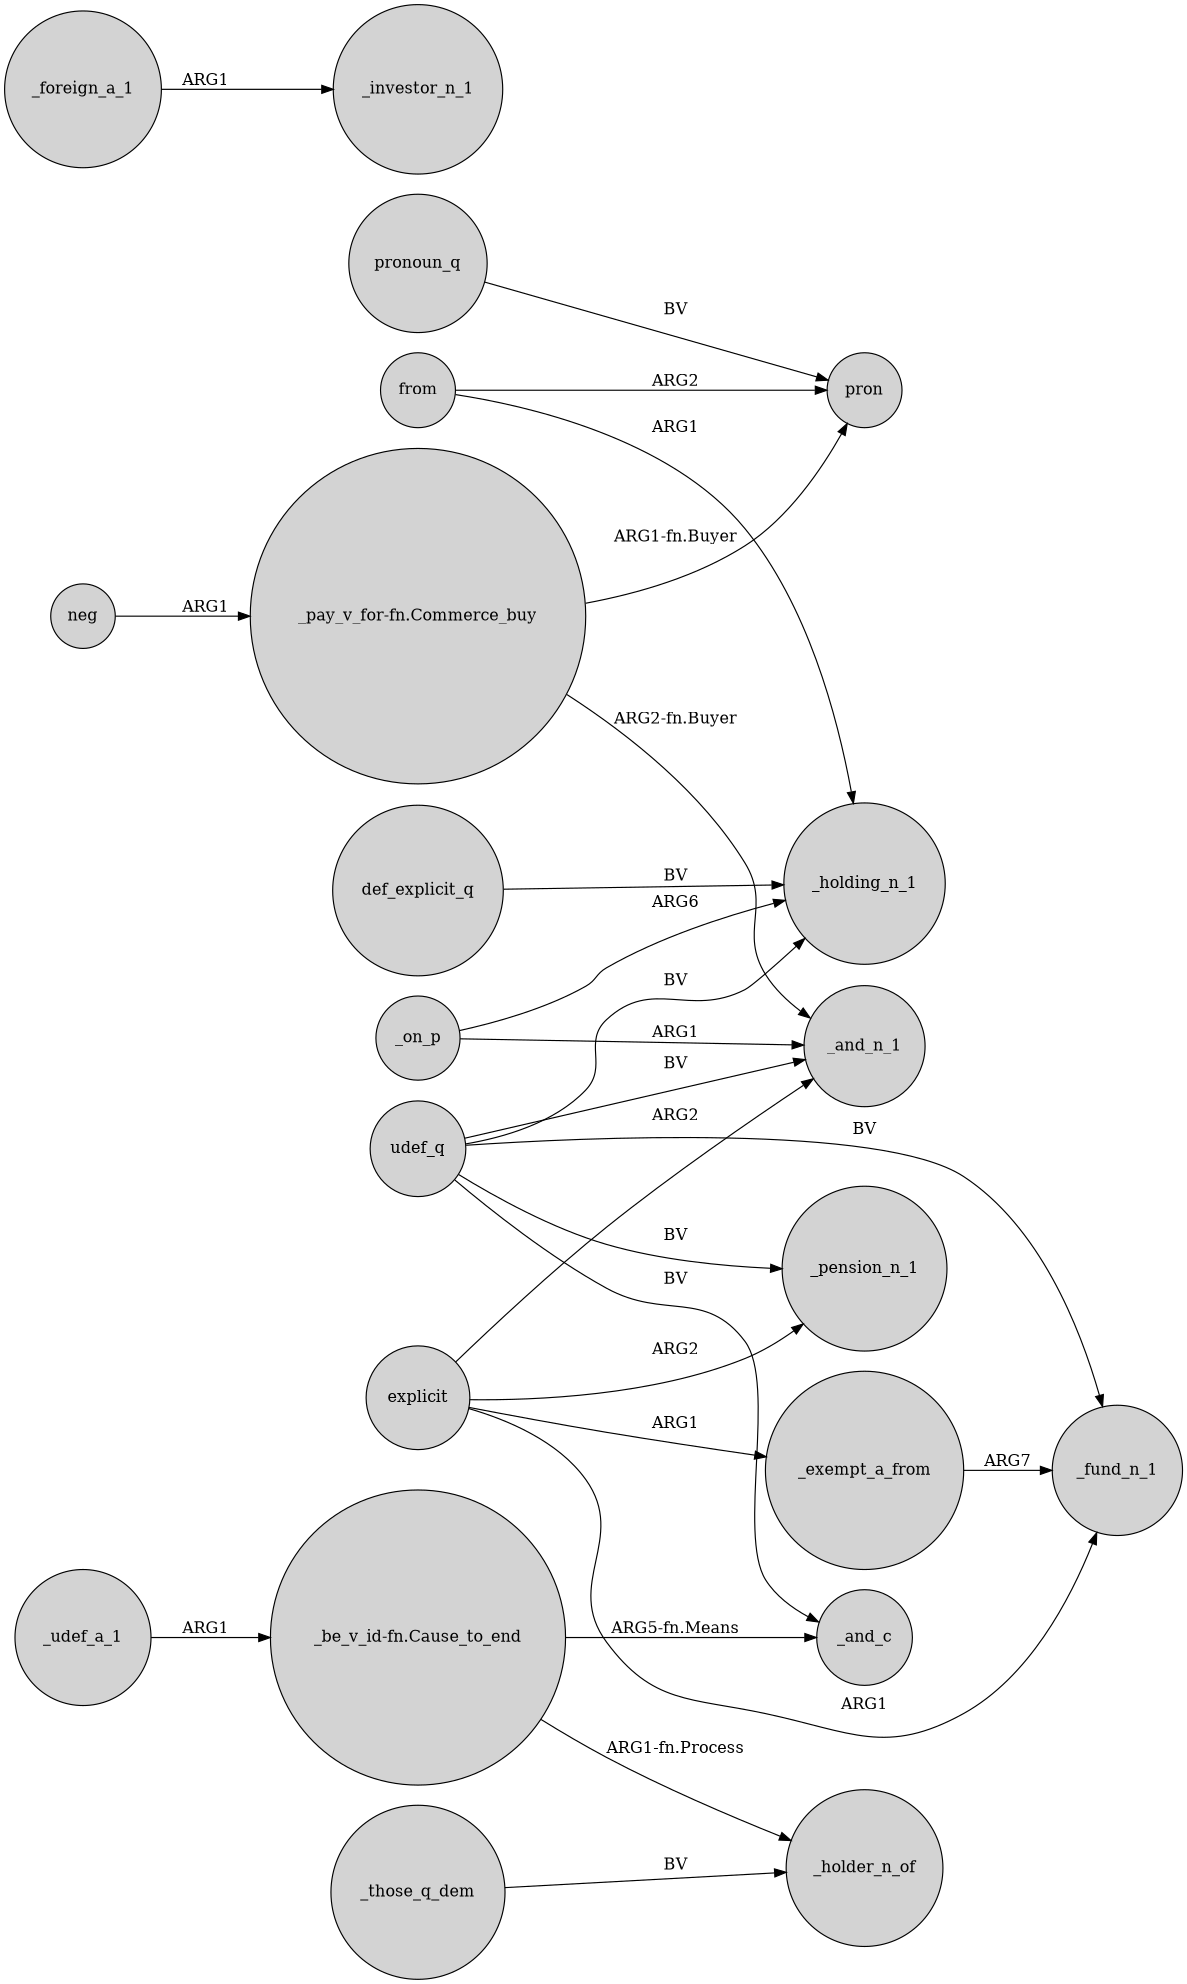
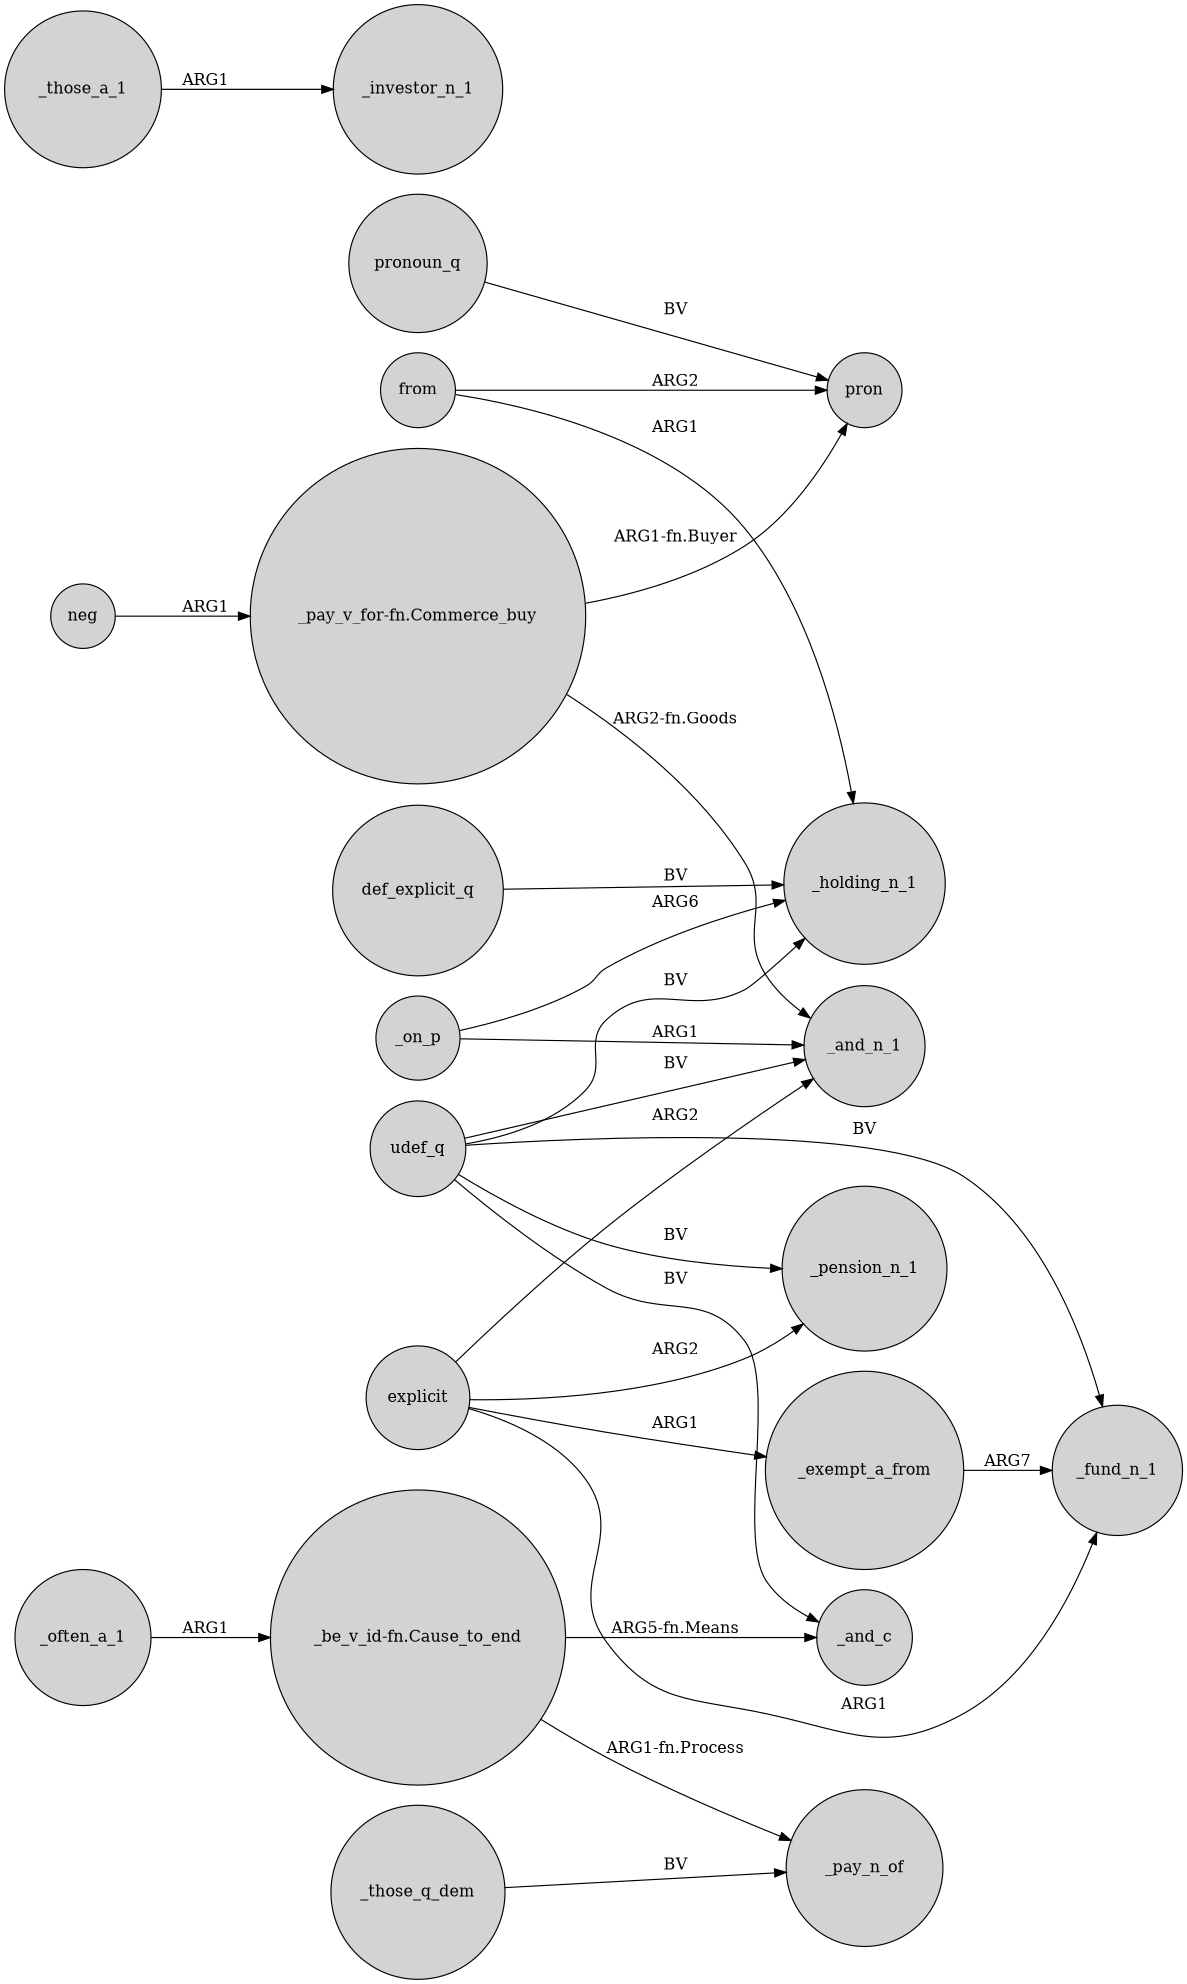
node "_foreign_a_1": label "_foreign_a_1" -> "_those_a_1"
edge "_pay_v_for-fn.Commerce_buy" -> "_and_n_1": label "ARG2-fn.Buyer" -> "ARG2-fn.Goods"
node "_udef_a_1": label "_udef_a_1" -> "_often_a_1"
node "_holder_n_of": label "_holder_n_of" -> "_pay_n_of"
